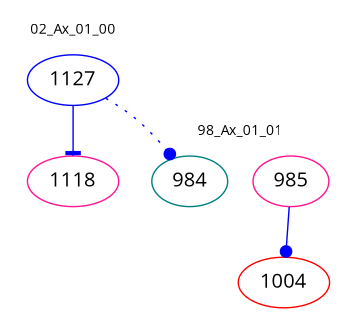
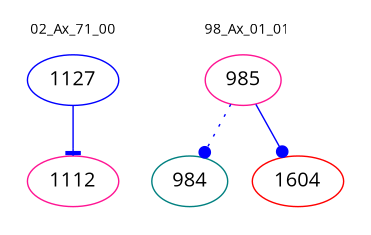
cluster "02_Ax_01_00": label "02_Ax_01_00" -> "02_Ax_71_00"
edge "1127" -> "984": now "985" -> "984"
node "1118": label "1118" -> "1112"
node "1004": label "1004" -> "1604"
